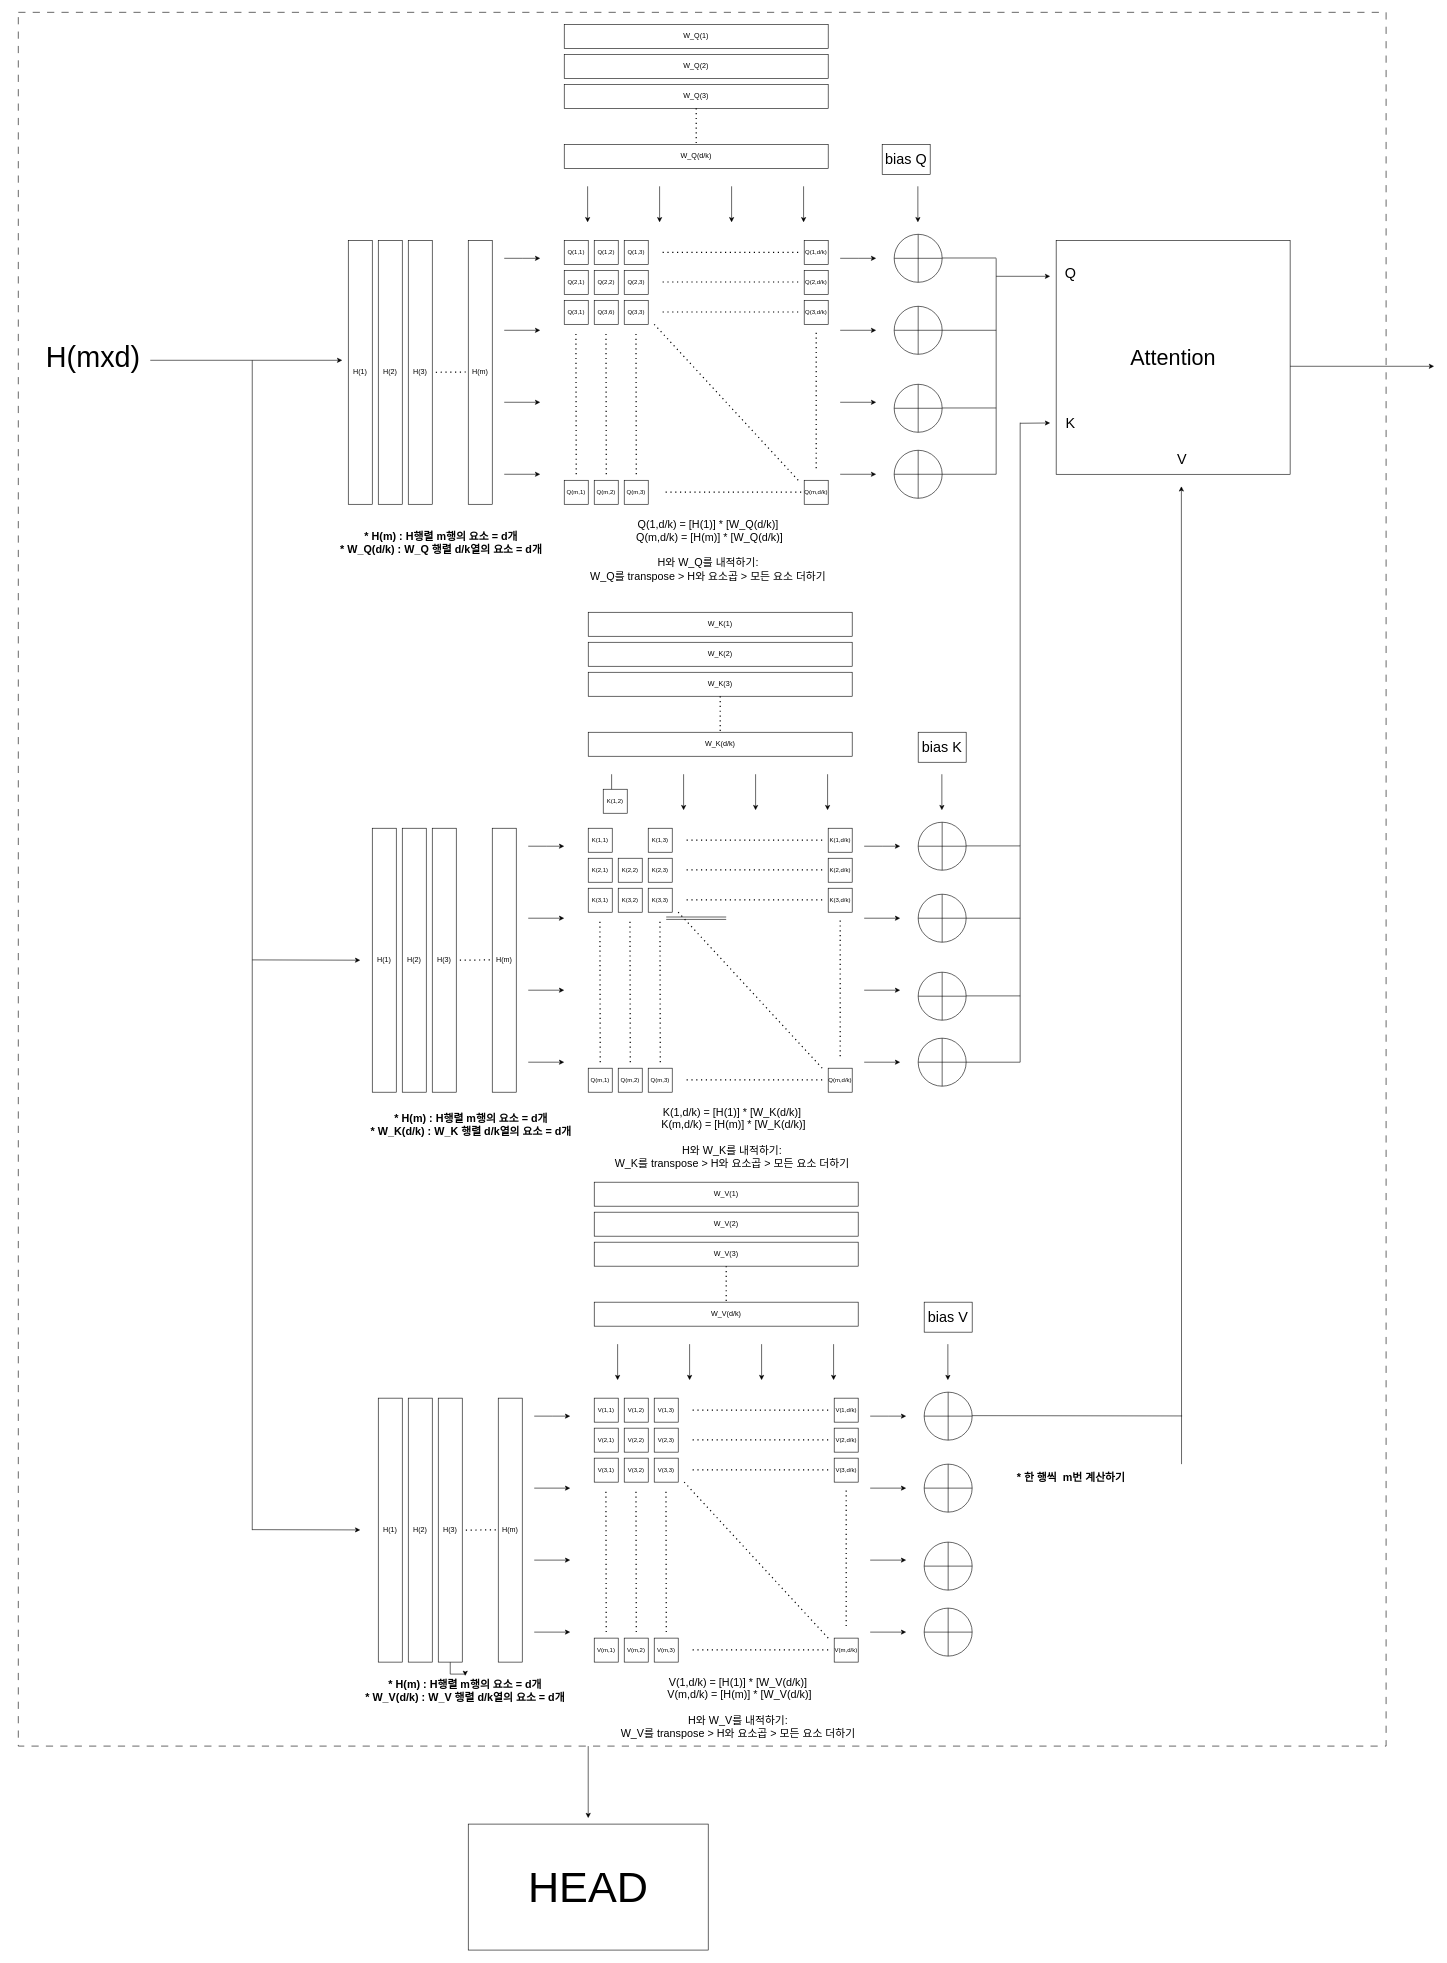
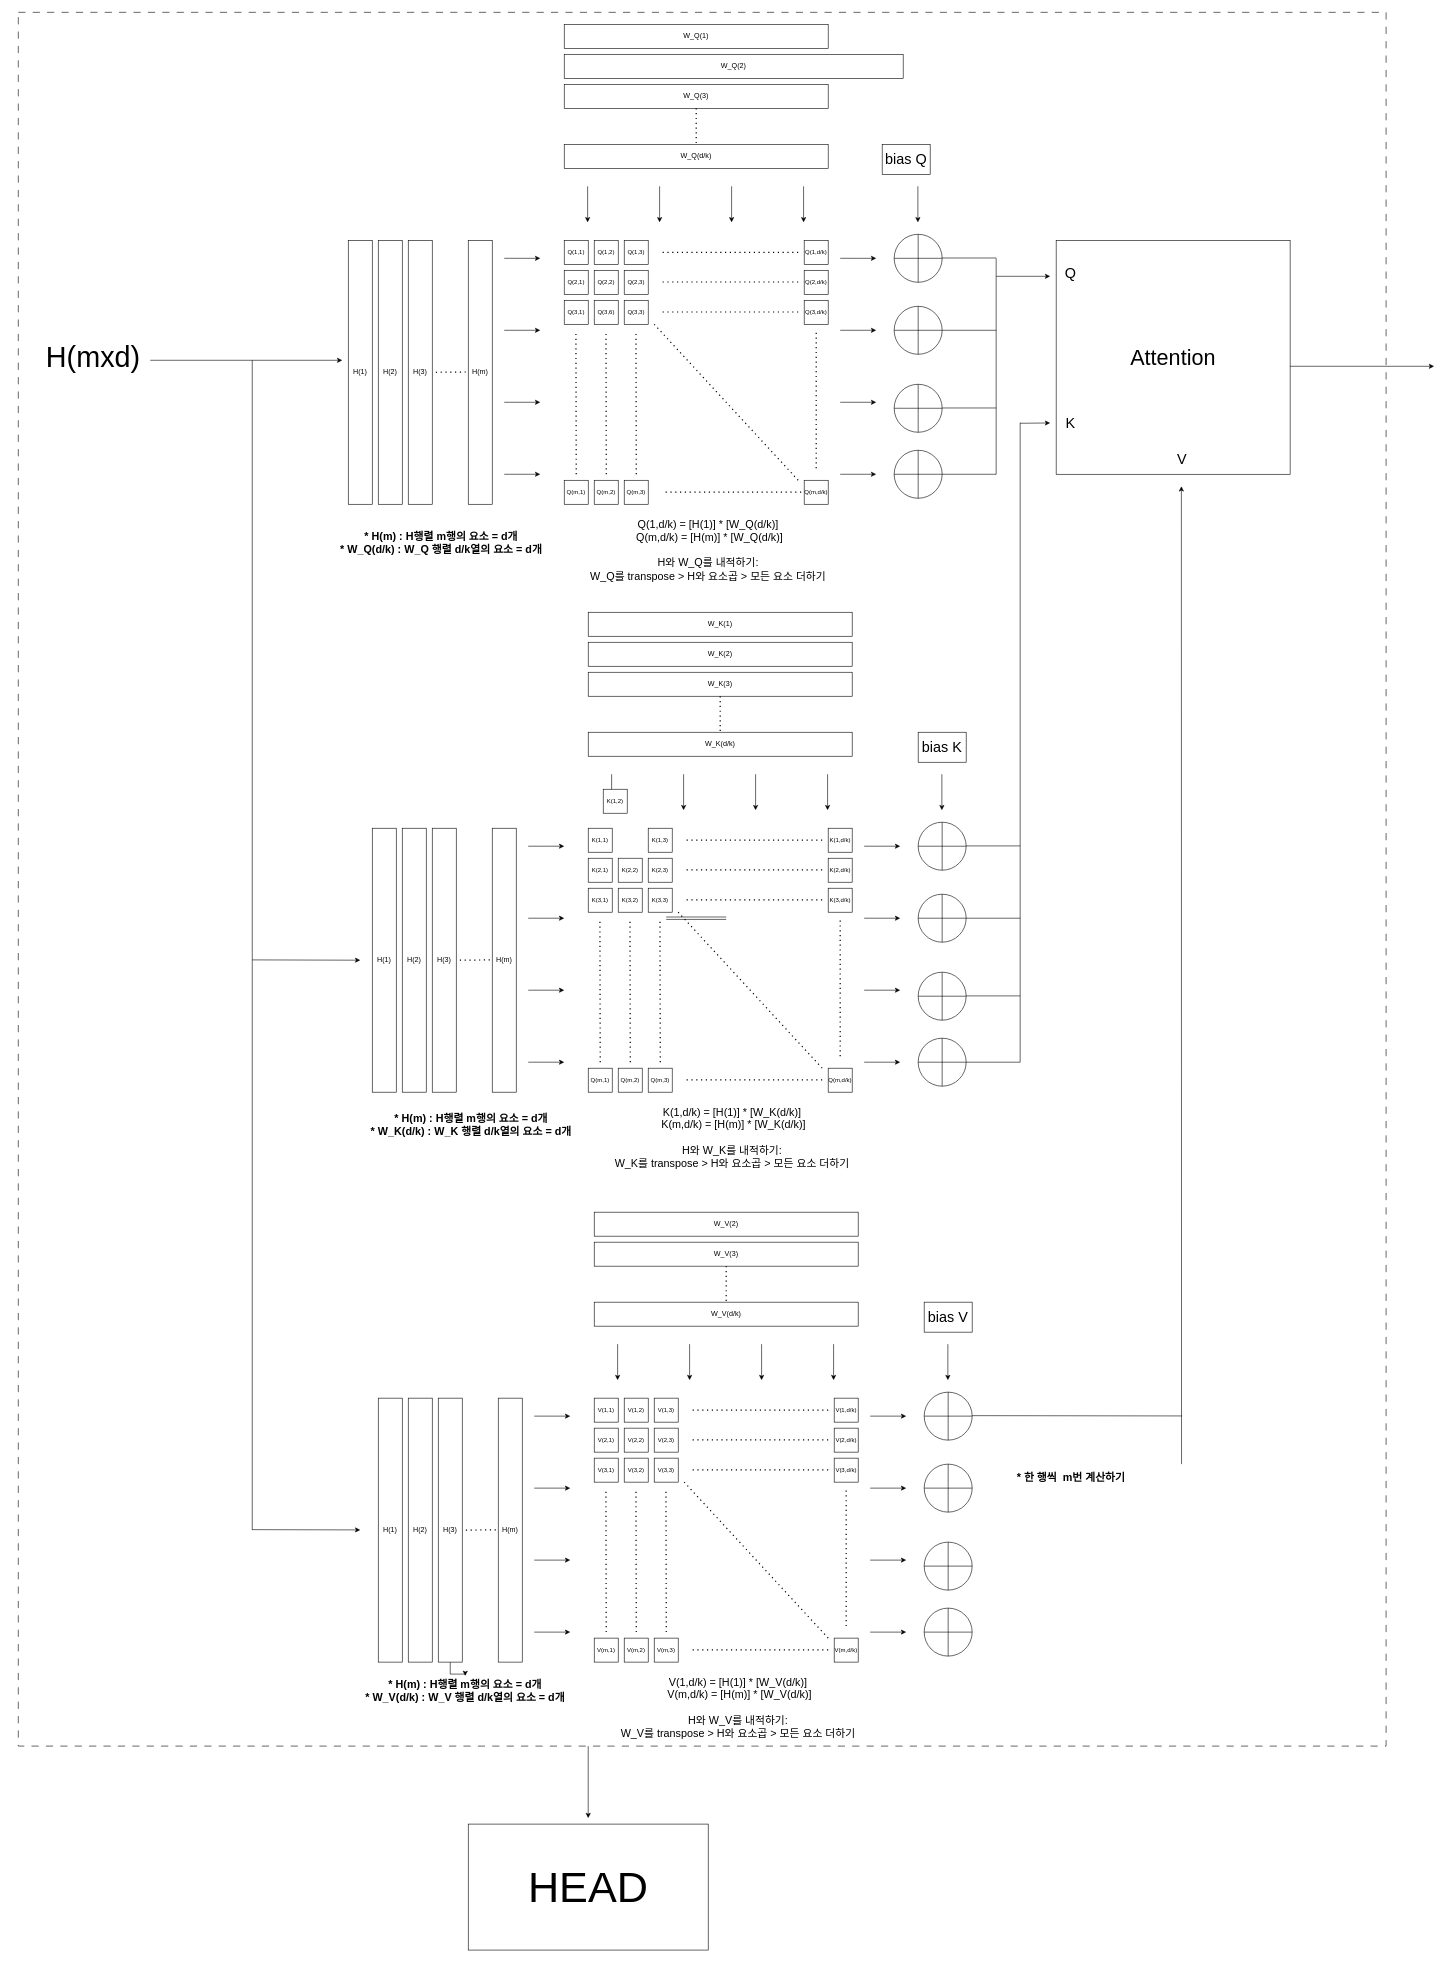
node "W_Q(2)": size 264x24 -> 339x24
node "W_V(1)": removed
